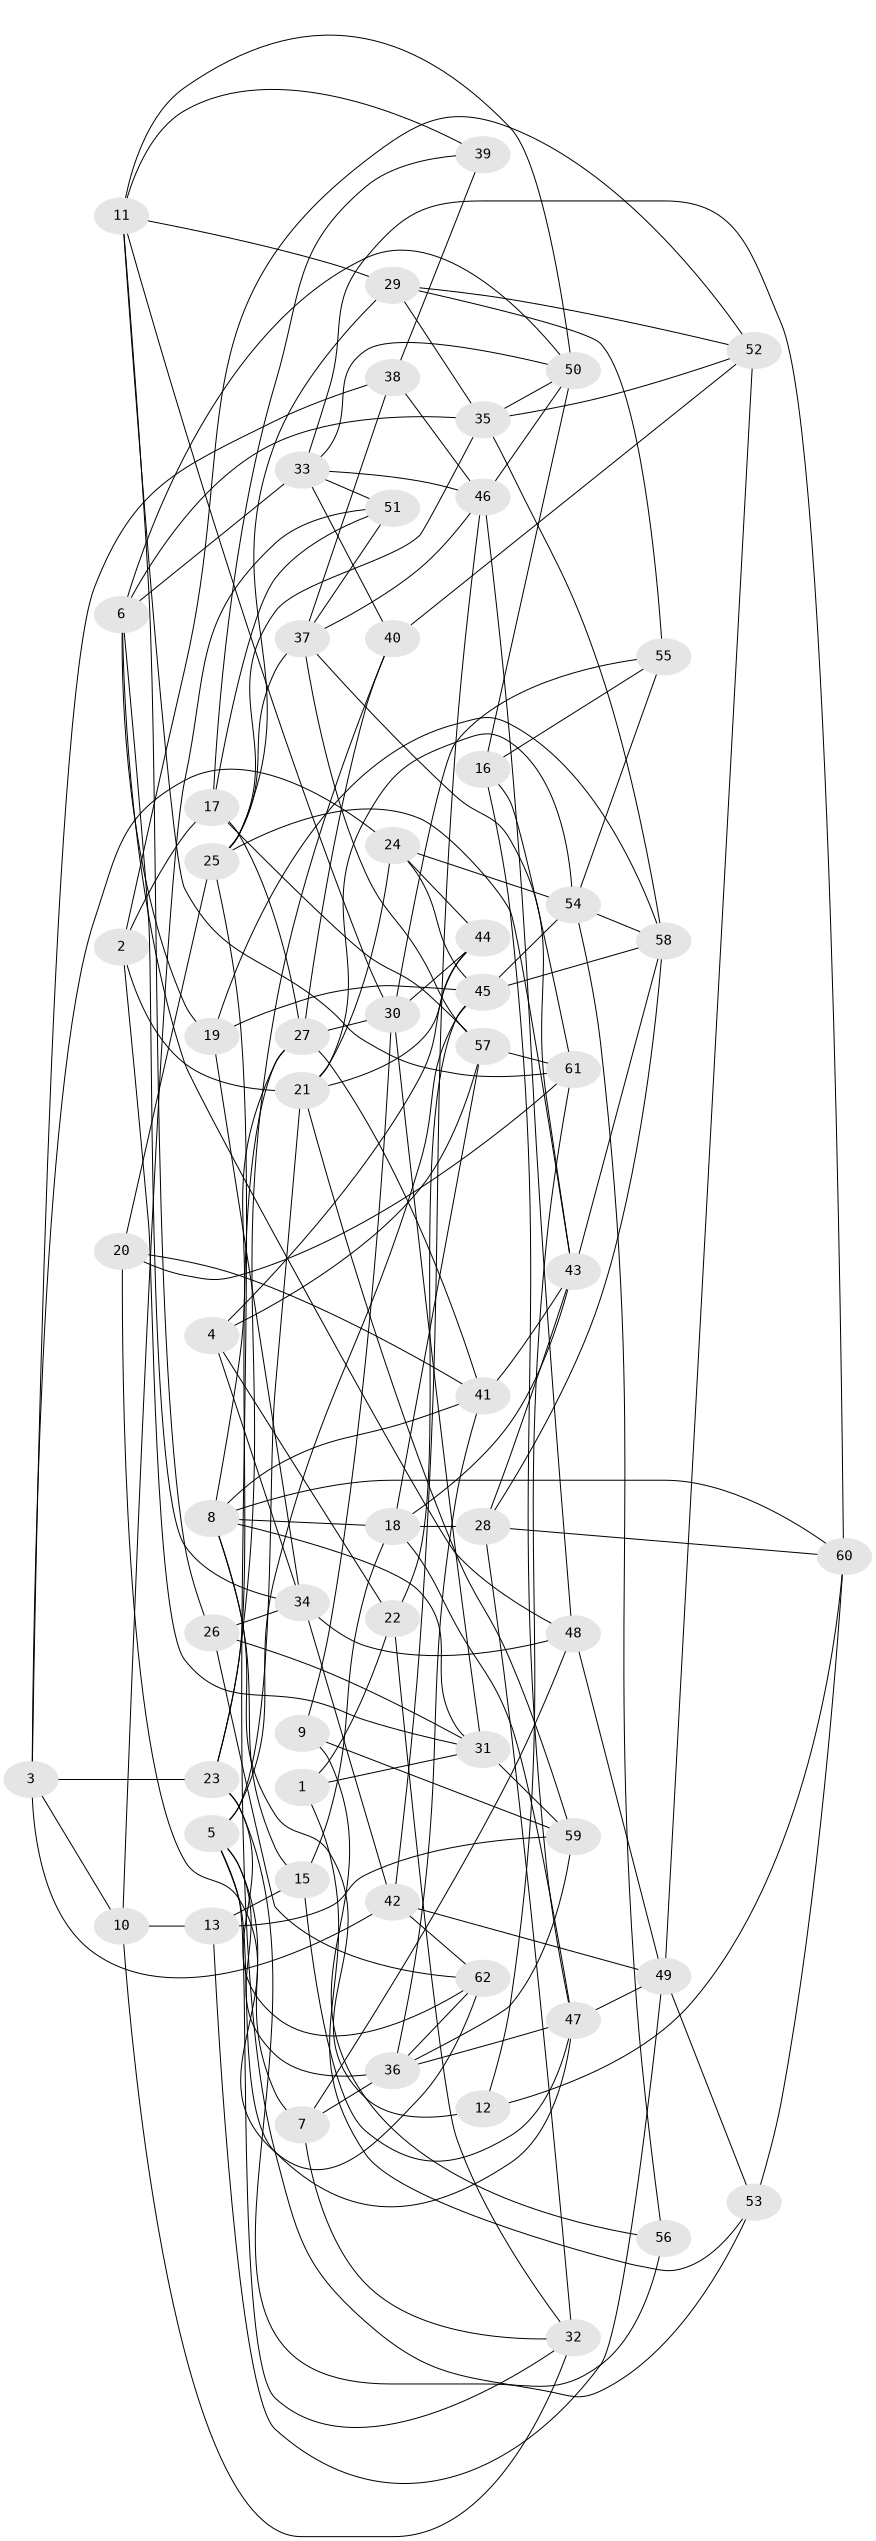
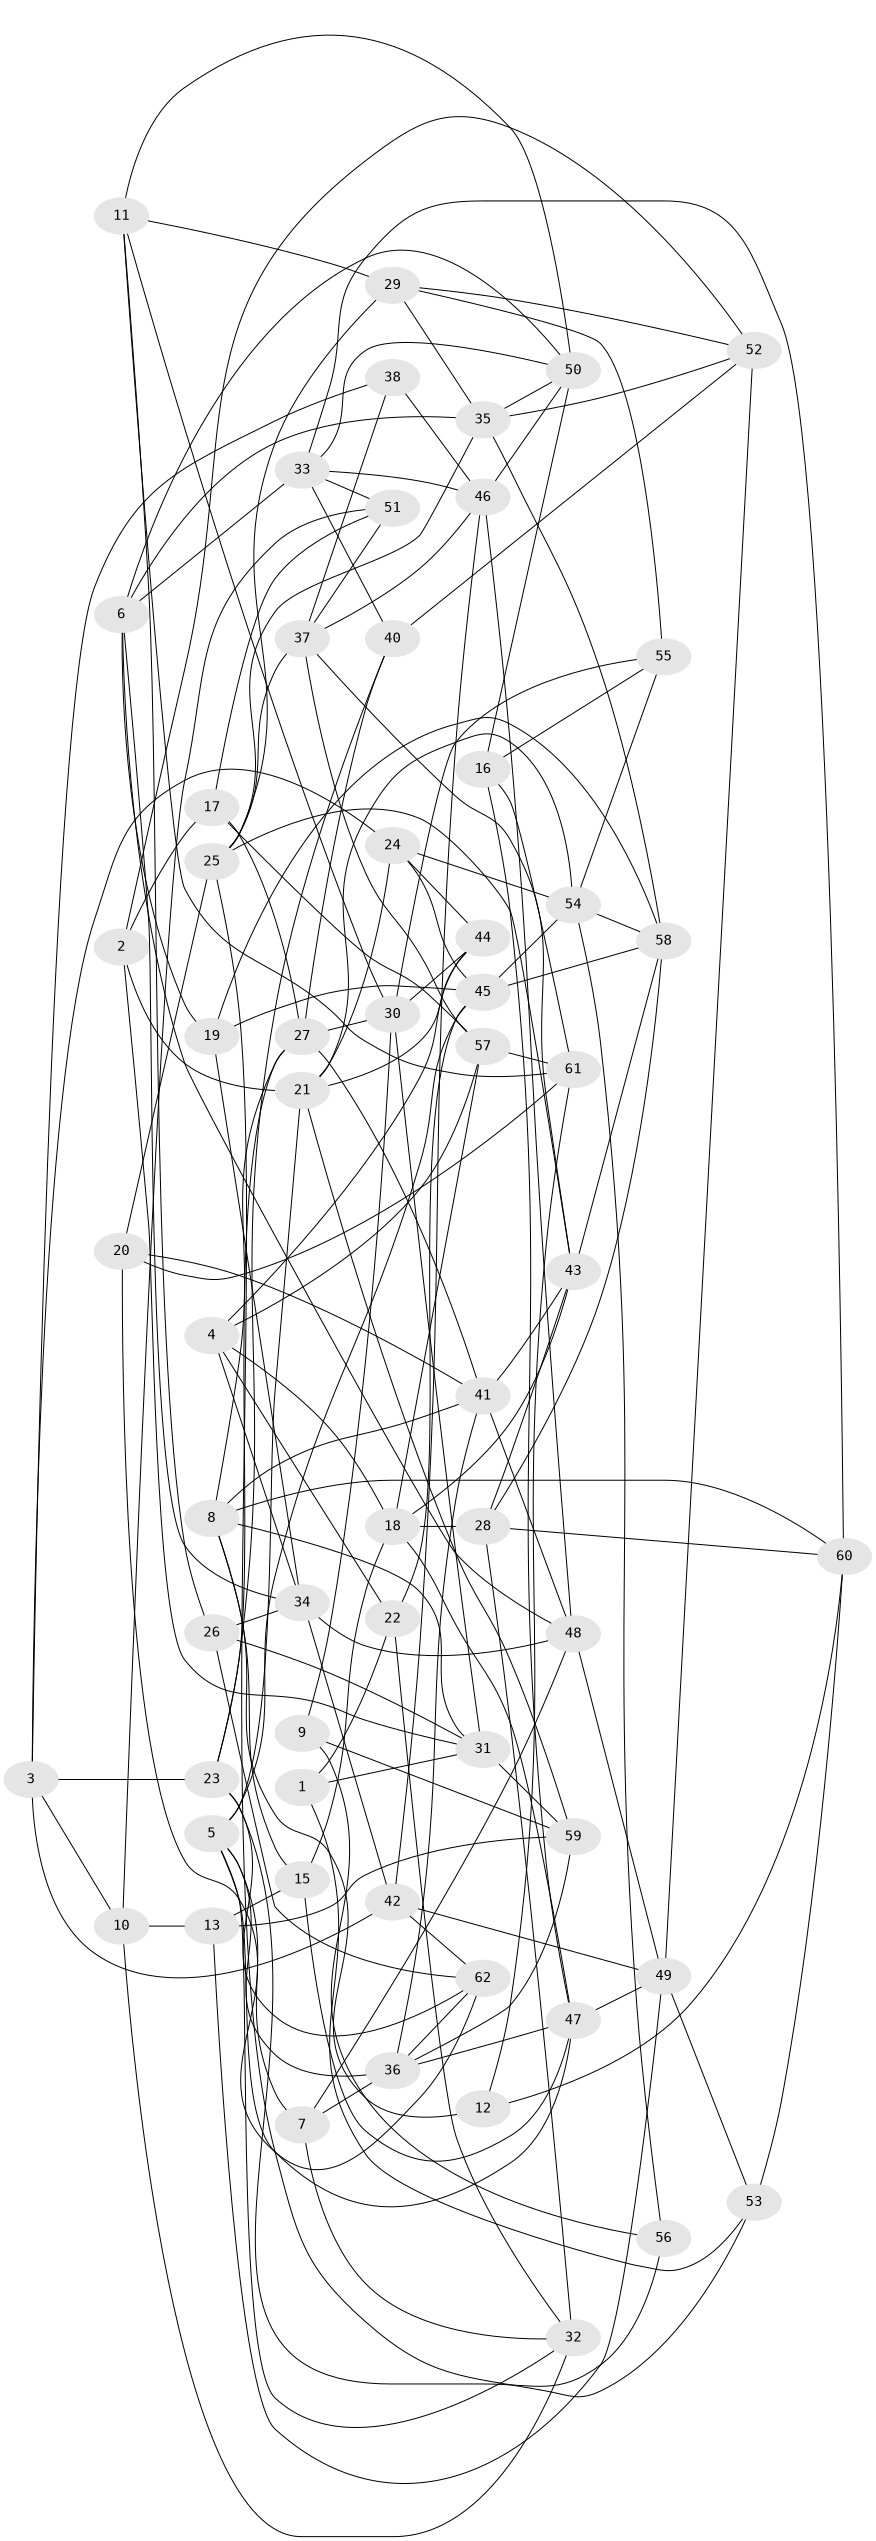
node "39": removed
edge "41" -- "48": added
edge "8" -- "18": now "4" -- "18"
